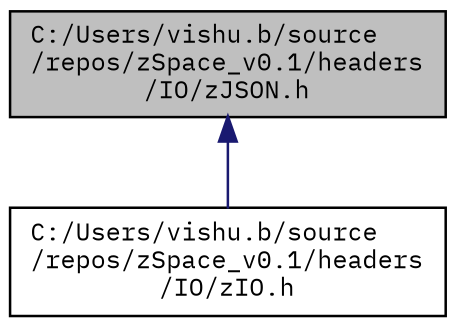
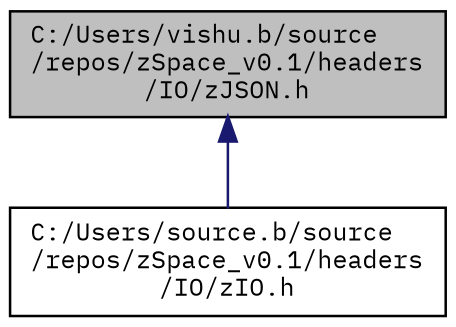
node "C:/Users/vishu.b/source /repos/zSpace_v0.1/headers /IO/zIO.h": label "C:/Users/vishu.b/source /repos/zSpace_v0.1/headers /IO/zIO.h" -> "C:/Users/source.b/source /repos/zSpace_v0.1/headers /IO/zIO.h"
